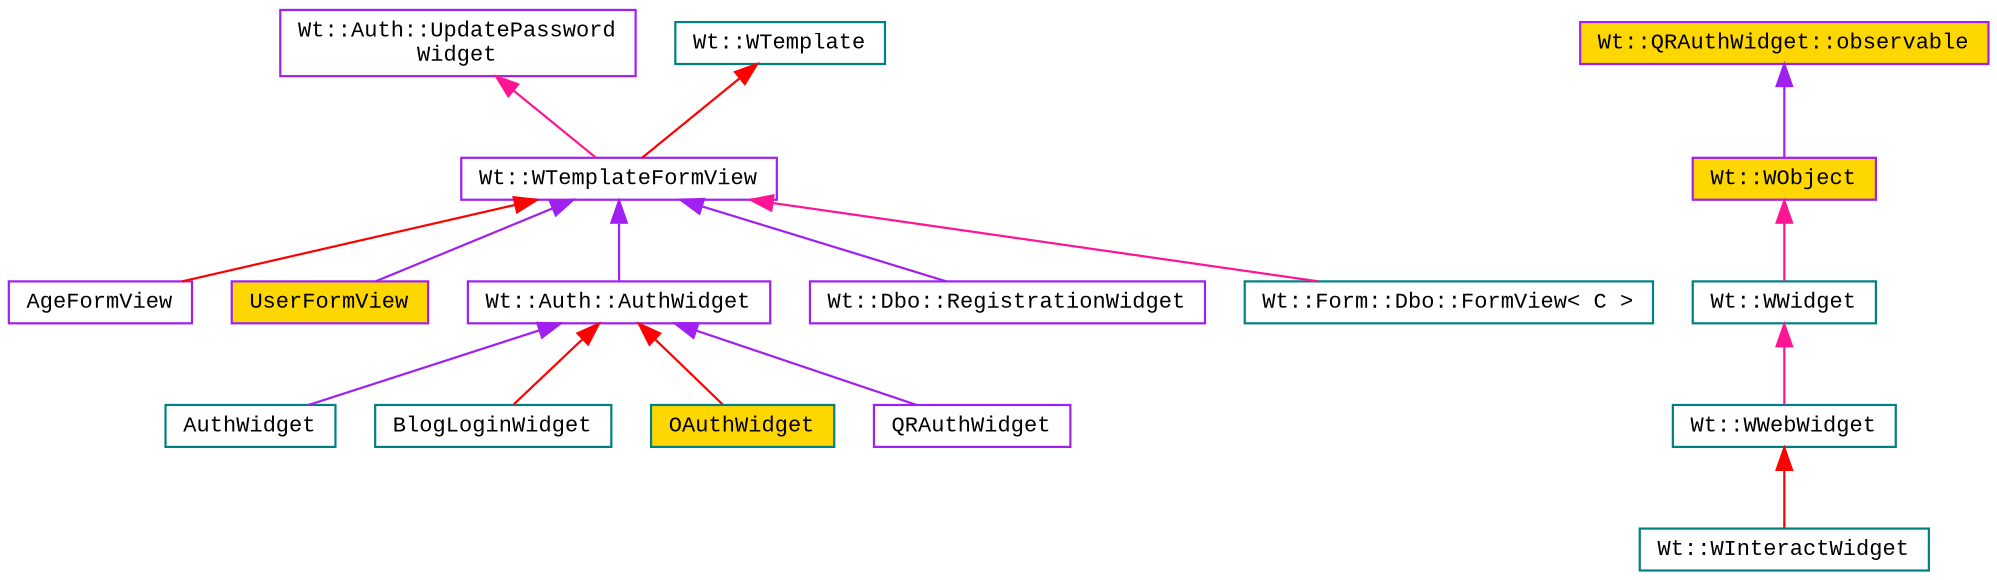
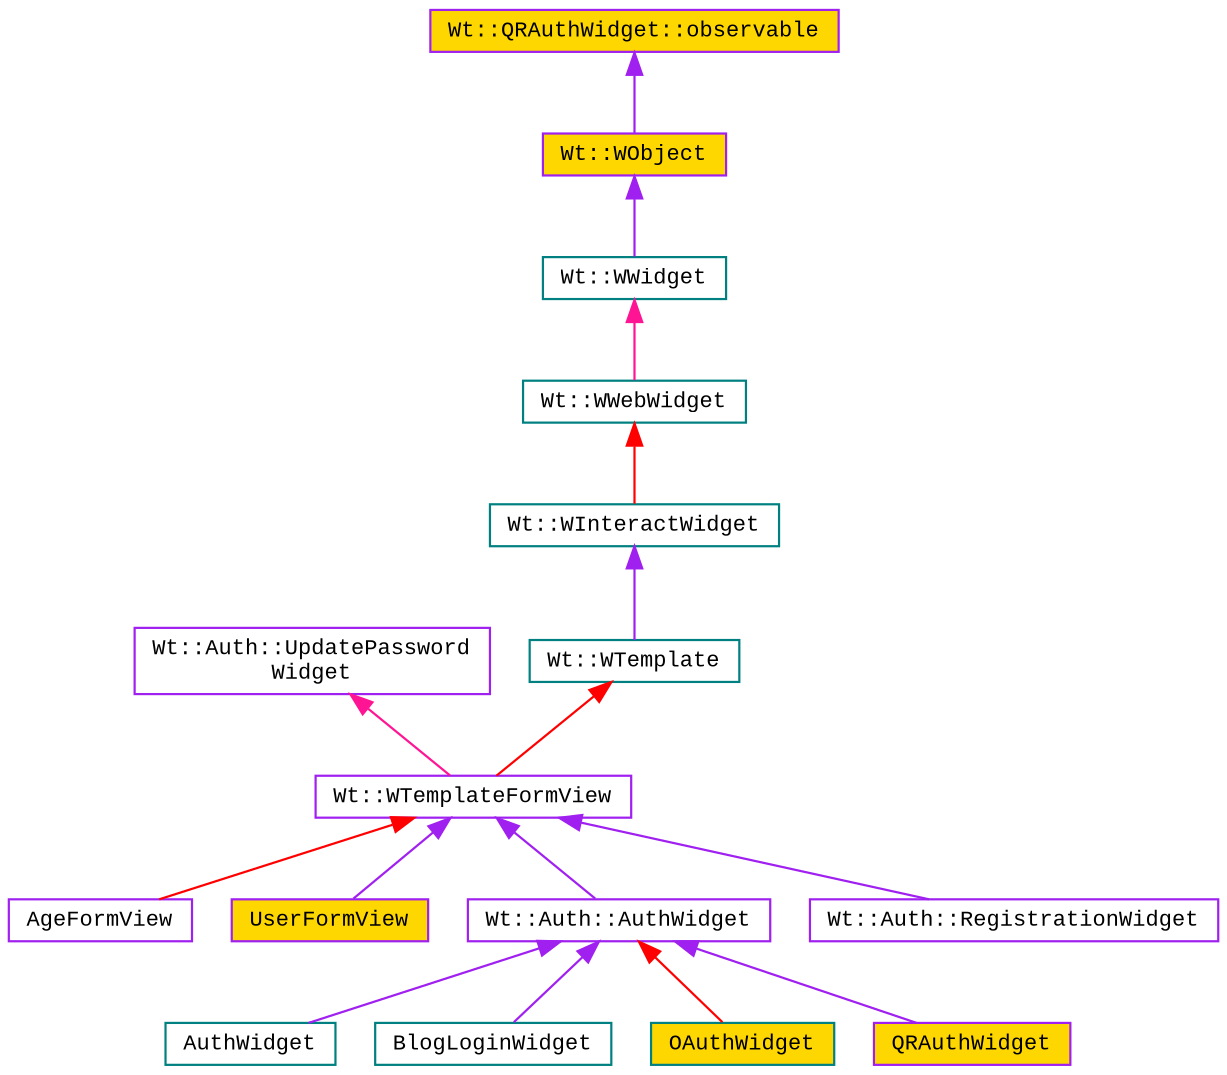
edge "Wt::WWidget" -> "Wt::WObject": color deeppink -> purple
node "Wt::Dbo::RegistrationWidget": label "Wt::Dbo::RegistrationWidget" -> "Wt::Auth::RegistrationWidget"
node "Wt::Form::Dbo::FormView< C >": removed
edge "BlogLoginWidget" -> "Wt::Auth::AuthWidget": color red -> purple
node "QRAuthWidget": fillcolor white -> gold
edge "Wt::WTemplate" -> "Wt::WInteractWidget": added
